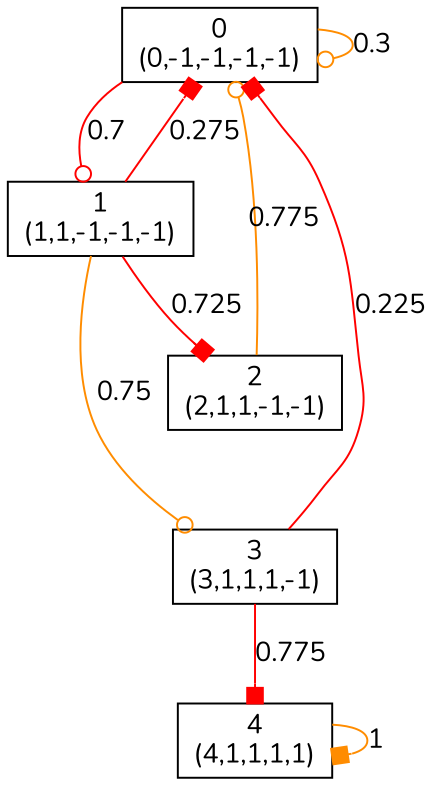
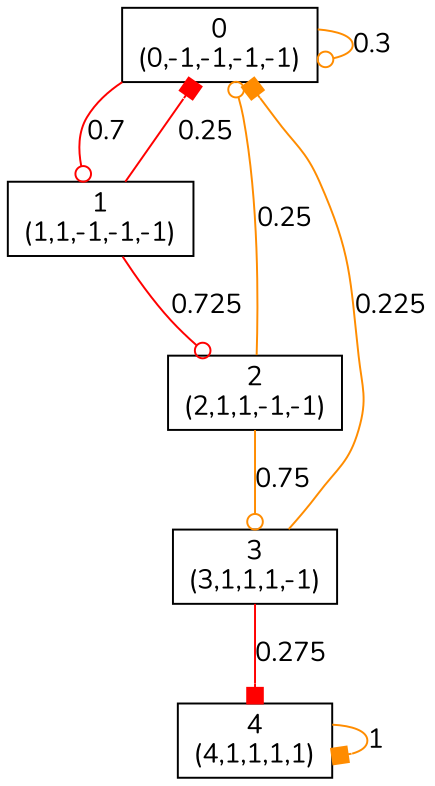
edge "1 (1,1,-1,-1,-1)" -> "0 (0,-1,-1,-1,-1)": label "0.275" -> "0.25"
edge "2 (2,1,1,-1,-1)" -> "0 (0,-1,-1,-1,-1)": label "0.775" -> "0.25"
edge "1 (1,1,-1,-1,-1)" -> "2 (2,1,1,-1,-1)": arrowhead box -> odot
edge "3 (3,1,1,1,-1)" -> "0 (0,-1,-1,-1,-1)": color red -> darkorange
edge "1 (1,1,-1,-1,-1)" -> "3 (3,1,1,1,-1)": now "2 (2,1,1,-1,-1)" -> "3 (3,1,1,1,-1)"
edge "3 (3,1,1,1,-1)" -> "4 (4,1,1,1,1)": label "0.775" -> "0.275"
